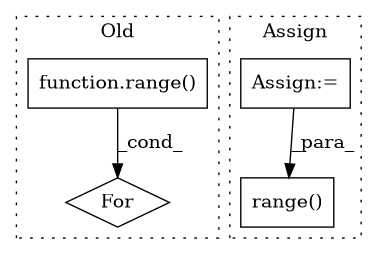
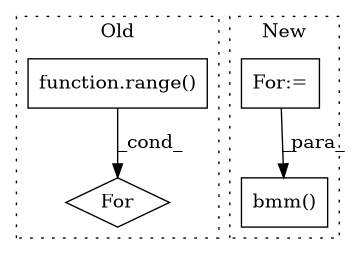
cluster "Assign": label "Assign" -> "New"
node "Assign:=": label "Assign:=" -> "For:="
node "range()": label "range()" -> "bmm()"
